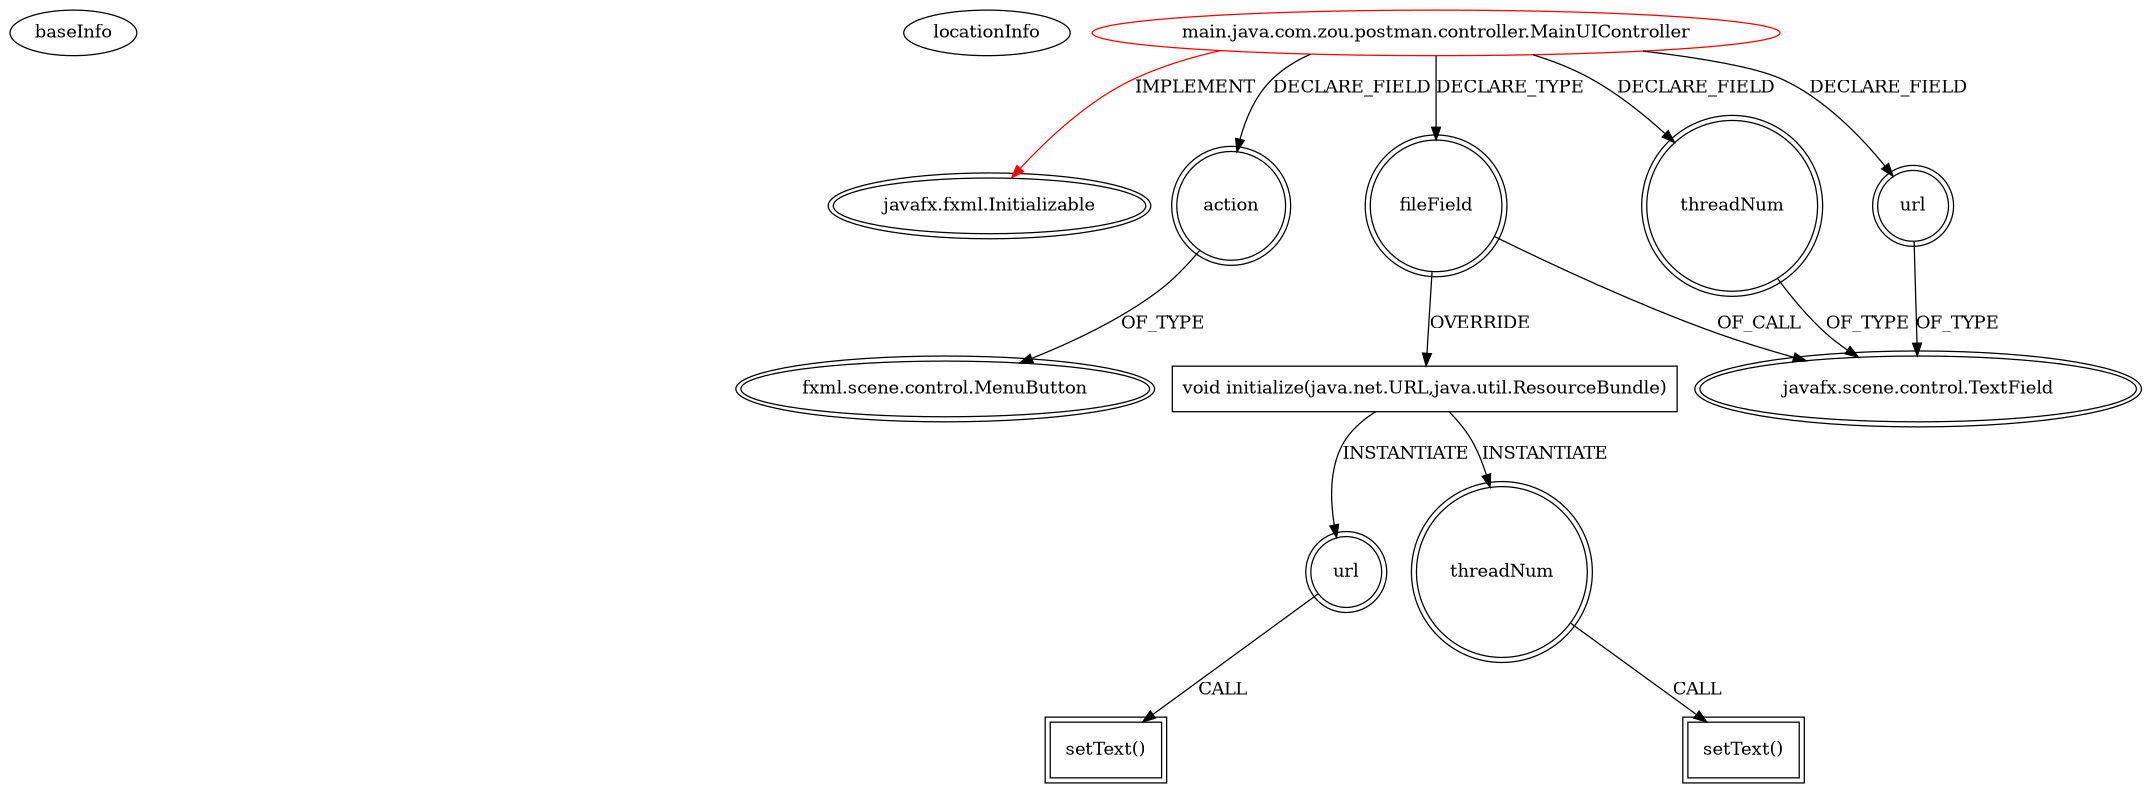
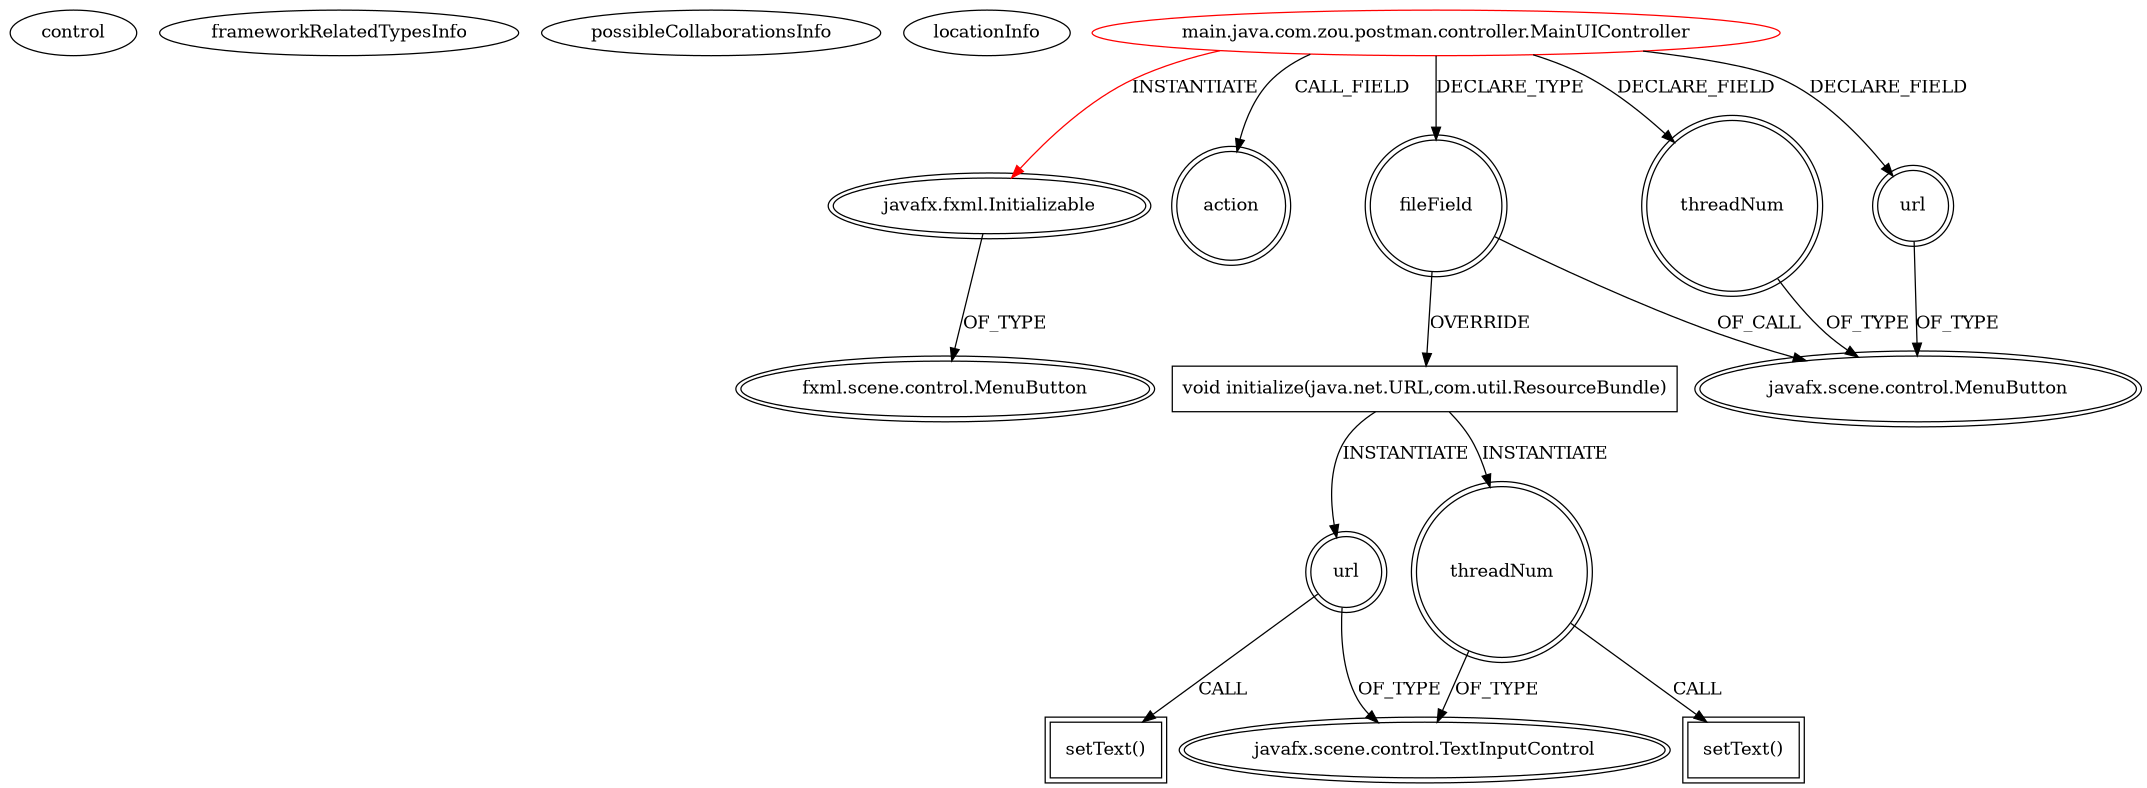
node "baseInfo": label "baseInfo" -> "control"
node "frameworkRelatedTypesInfo": added
node "possibleCollaborationsInfo": added
edge "main.java.com.zou.postman.controller.MainUIController" -> "javafx.fxml.Initializable": label "IMPLEMENT" -> "INSTANTIATE"
edge "main.java.com.zou.postman.controller.MainUIController" -> "action": label "DECLARE_FIELD" -> "CALL_FIELD"
edge "action" -> "fxml.scene.control.MenuButton": now "javafx.fxml.Initializable" -> "fxml.scene.control.MenuButton"
node "void initialize(java.net.URL,java.util.ResourceBundle)": label "void initialize(java.net.URL,java.util.ResourceBundle)" -> "void initialize(java.net.URL,com.util.ResourceBundle)"
node "javafx.scene.control.TextField": label "javafx.scene.control.TextField" -> "javafx.scene.control.MenuButton"
node "javafx.scene.control.TextInputControl": added
